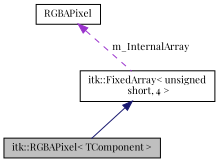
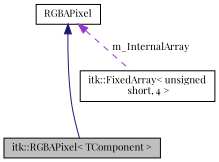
edge "itk::RGBAPixel< TComponent >" -> "itk::FixedArray< unsigned short, 4 >": now "itk::RGBAPixel< TComponent >" -> "RGBAPixel"
